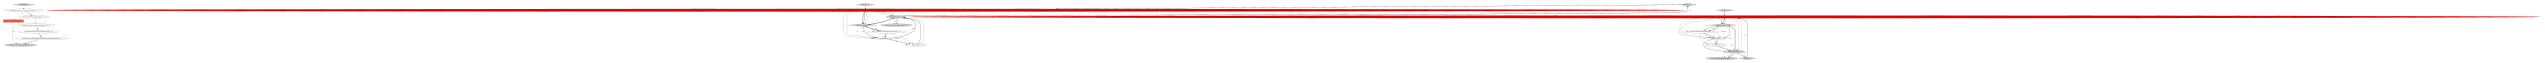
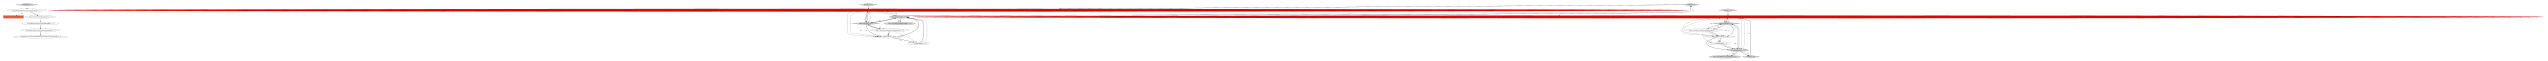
node "configureDomainAxis(plot)@@@8@@@['0', '0', '1']": removed
